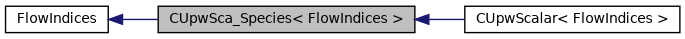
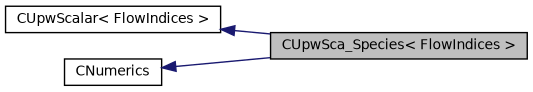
node "FlowIndices": label "FlowIndices" -> "CNumerics"
edge "CUpwScalar< FlowIndices >" -> "CUpwSca_Species< FlowIndices >": reversed
